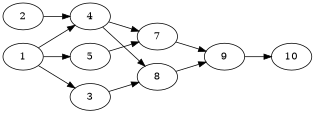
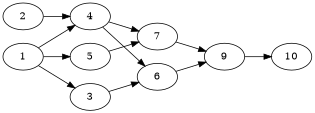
node "8": label "8" -> "6"
